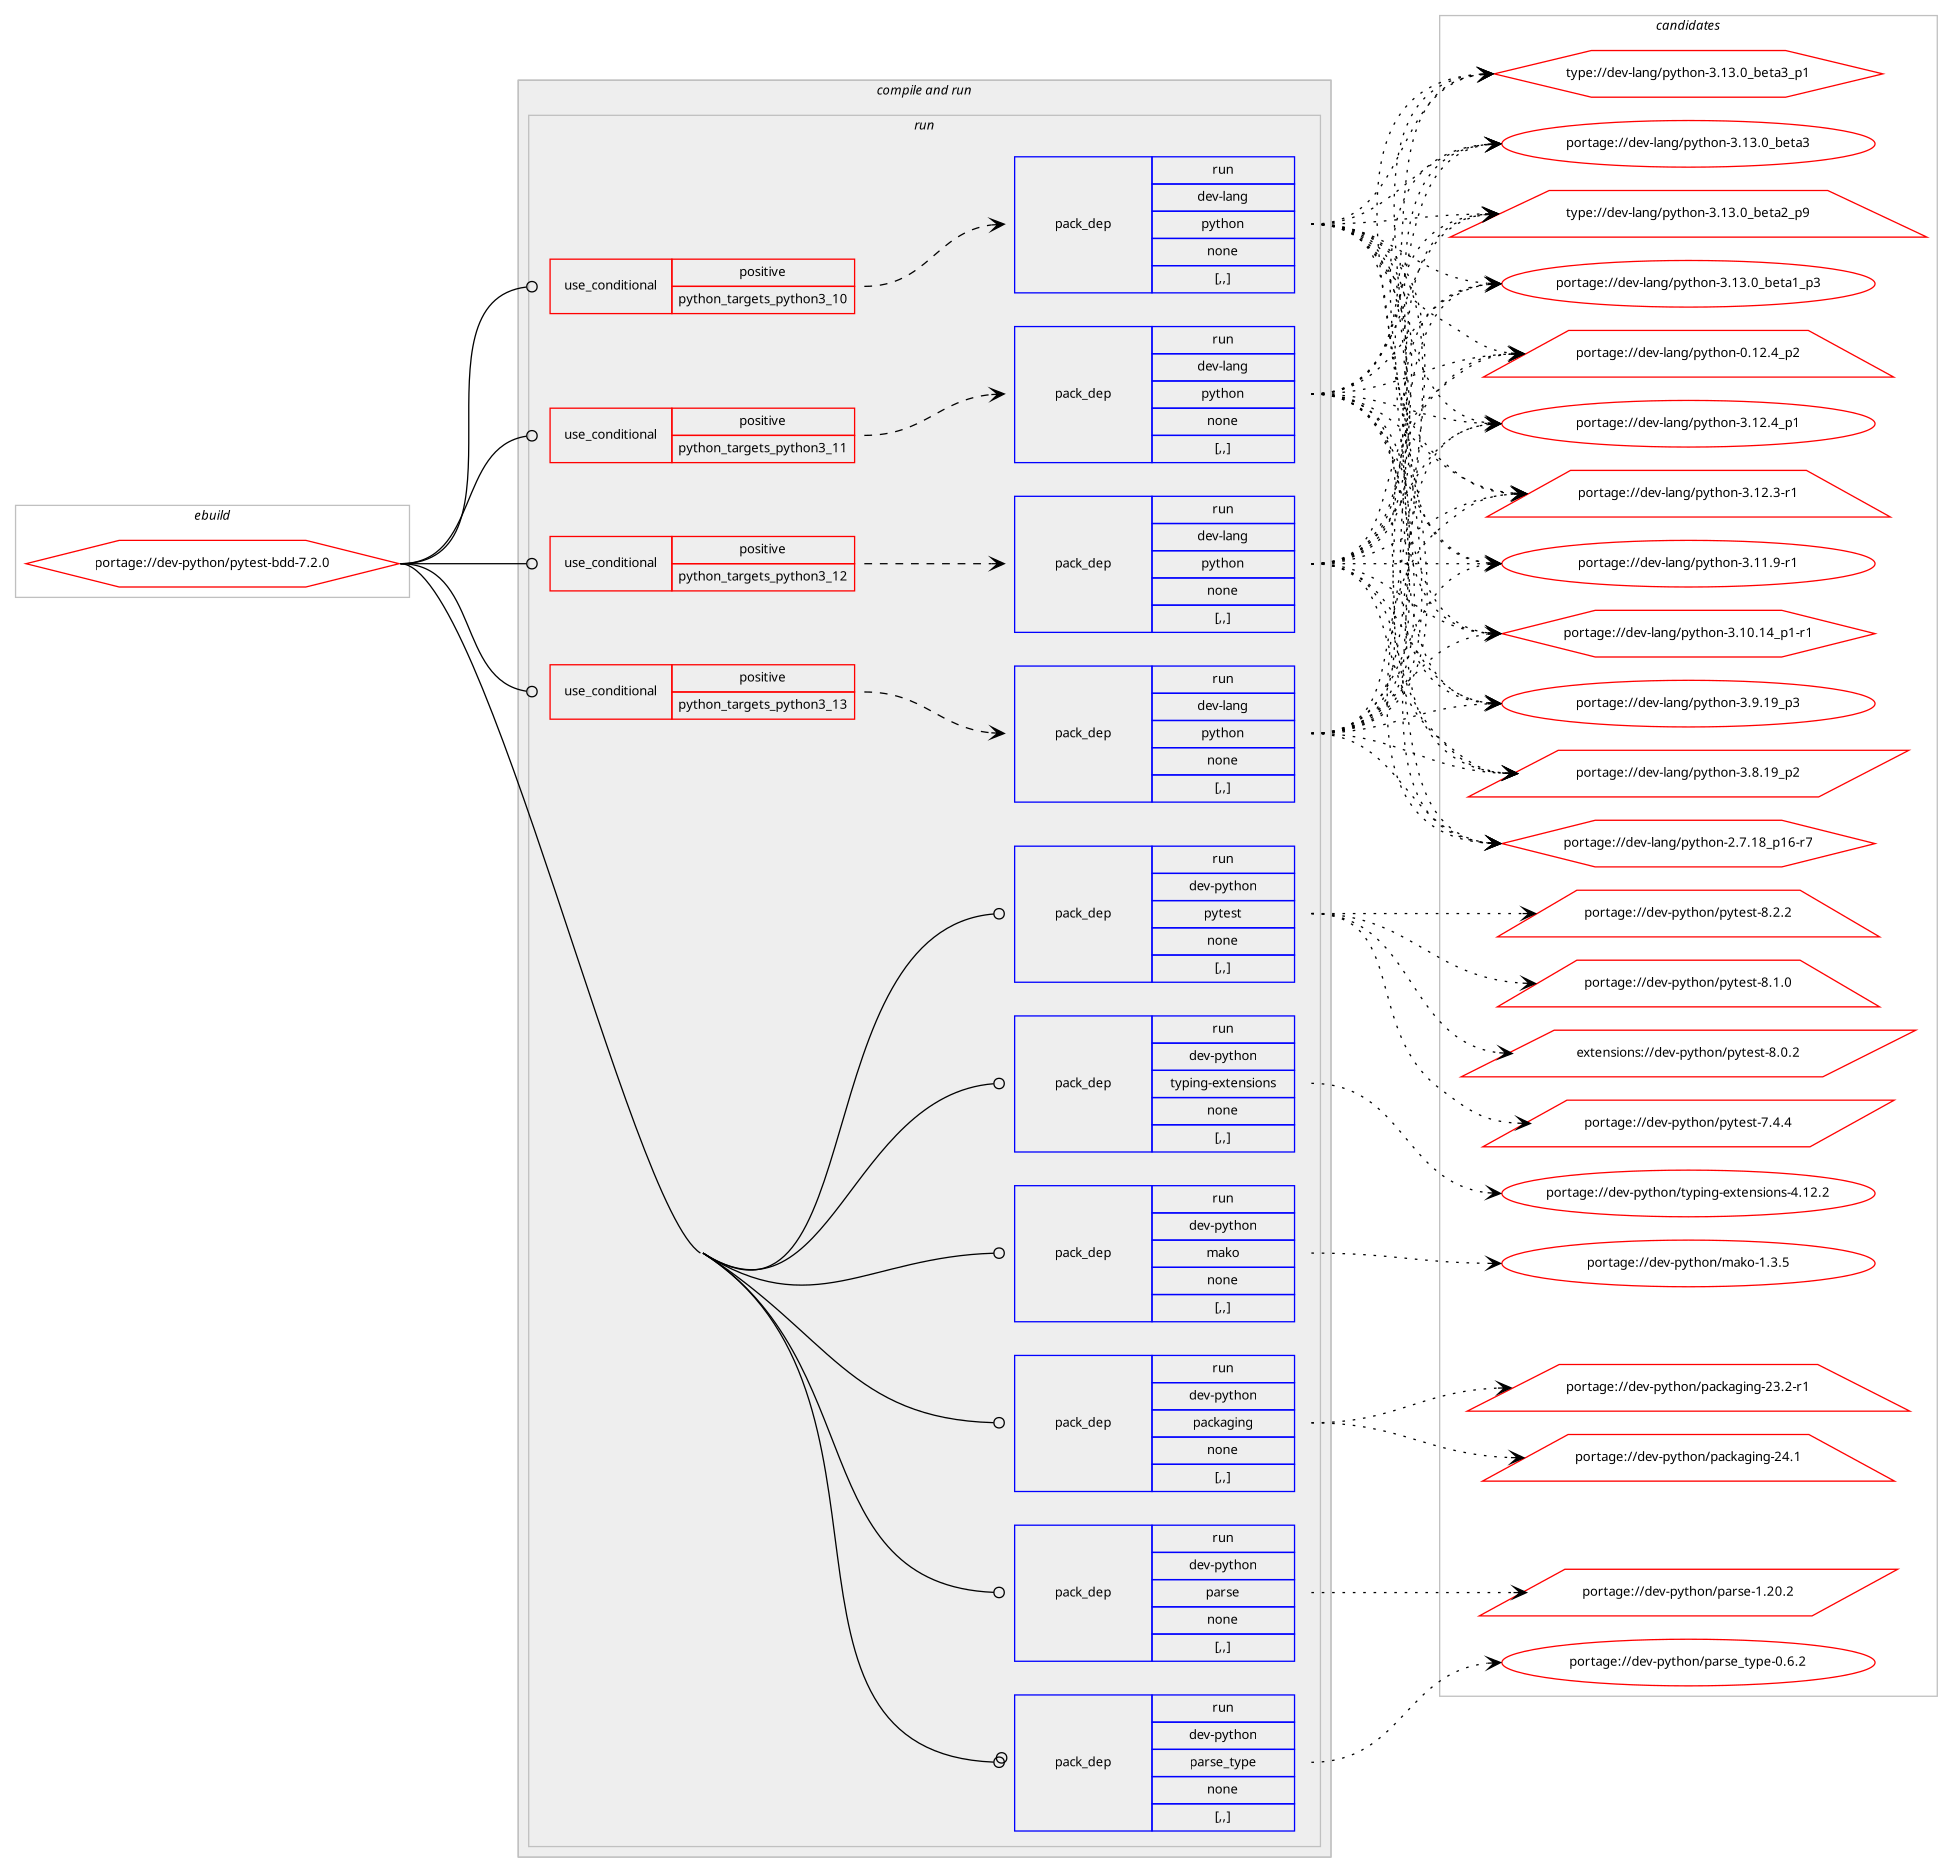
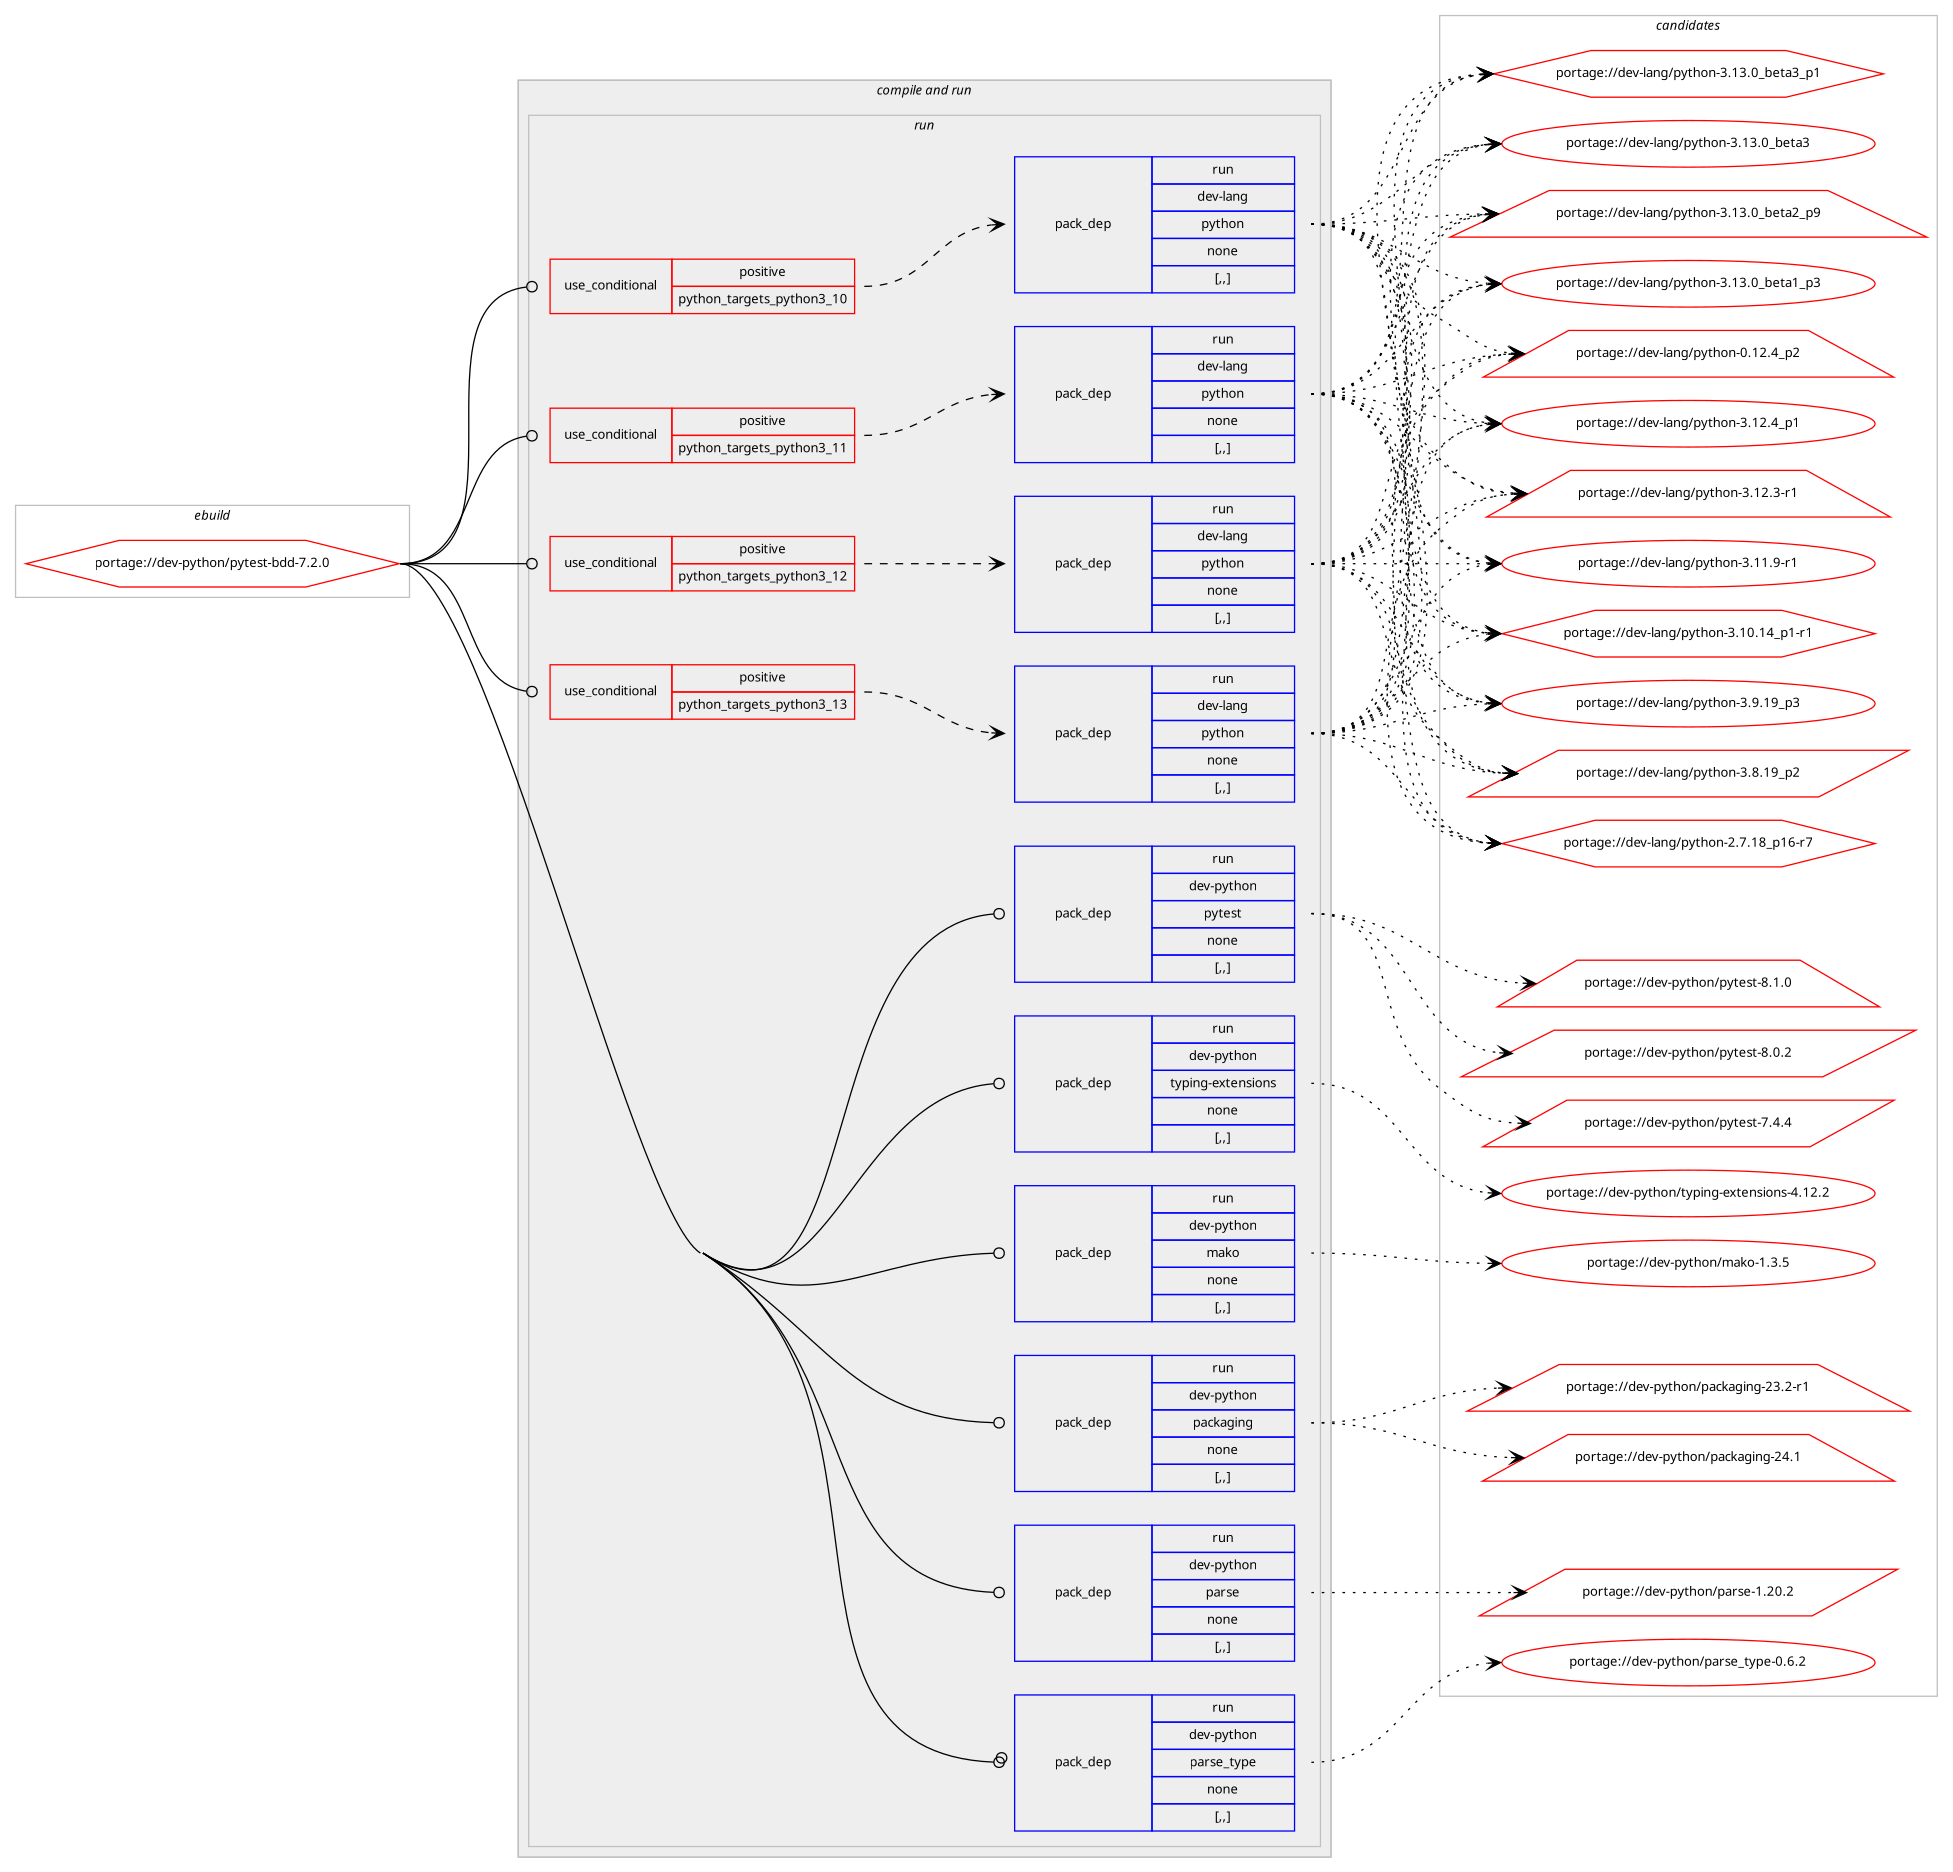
node "type://dev-lang/python-3.13.0_beta3_p1": label "type://dev-lang/python-3.13.0_beta3_p1" -> "portage://dev-lang/python-3.13.0_beta3_p1"
node "type://dev-lang/python-3.13.0_beta2_p9": label "type://dev-lang/python-3.13.0_beta2_p9" -> "portage://dev-lang/python-3.13.0_beta2_p9"
node "portage://dev-python/pytest-8.2.2": removed
node "extensions://dev-python/pytest-8.0.2": label "extensions://dev-python/pytest-8.0.2" -> "portage://dev-python/pytest-8.0.2"
